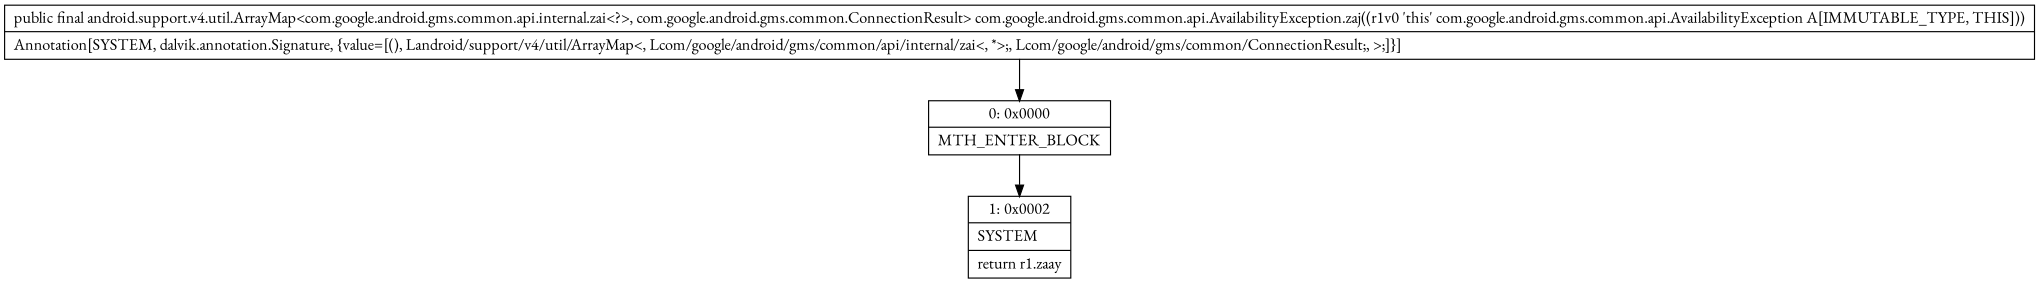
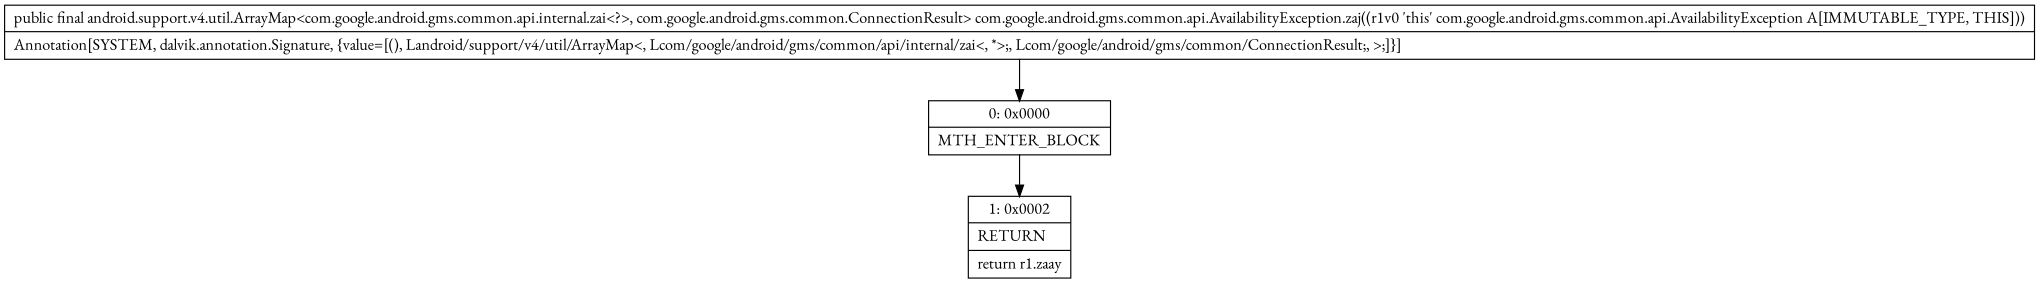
node "1: 0x0002": text "SYSTEM" -> "RETURN"
